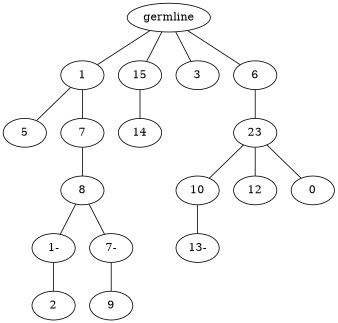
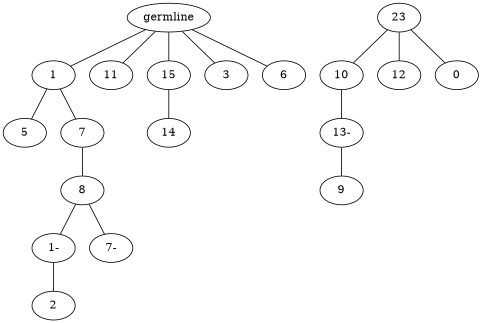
node "11": added
edge "6" -- "23": removed
edge "7-" -- "9": now "13-" -- "9"
